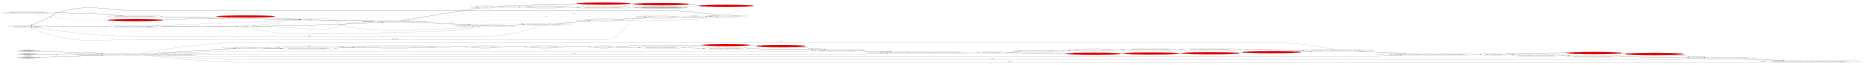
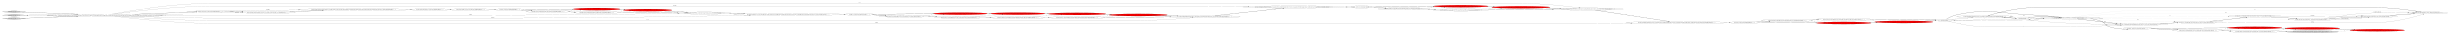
node "message = builder.build()@@@26@@@['1', '1', '1']": added
